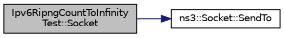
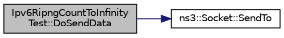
node "Ipv6RipngCountToInfinity Test::Socket": label "Ipv6RipngCountToInfinity Test::Socket" -> "Ipv6RipngCountToInfinity Test::DoSendData"
